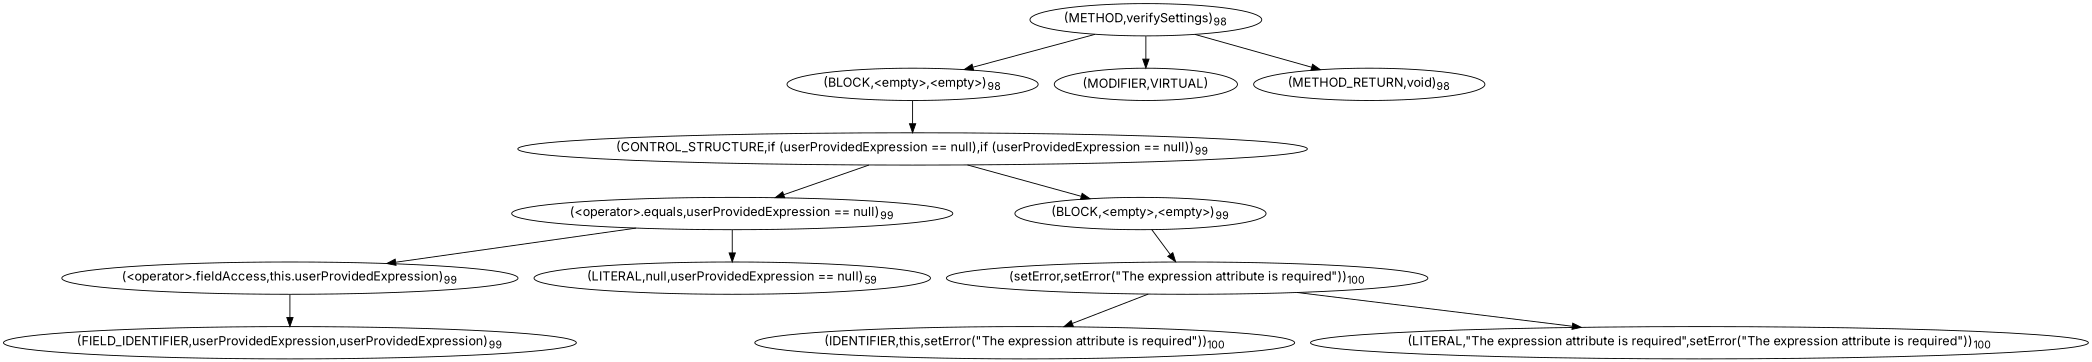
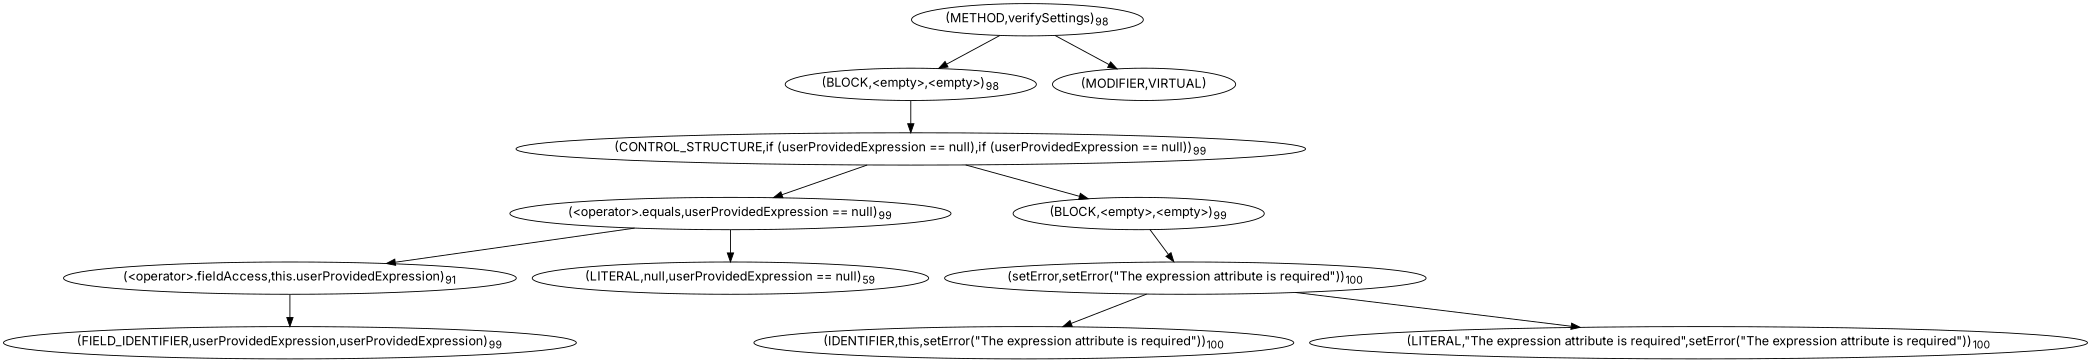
node "(METHOD_RETURN,void)": removed
node "(<operator>.fieldAccess,this.userProvidedExpression)": text "99" -> "91"
